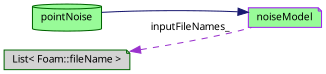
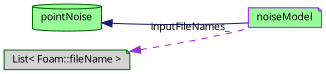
edge "pointNoise" -> "noiseModel": reversed
